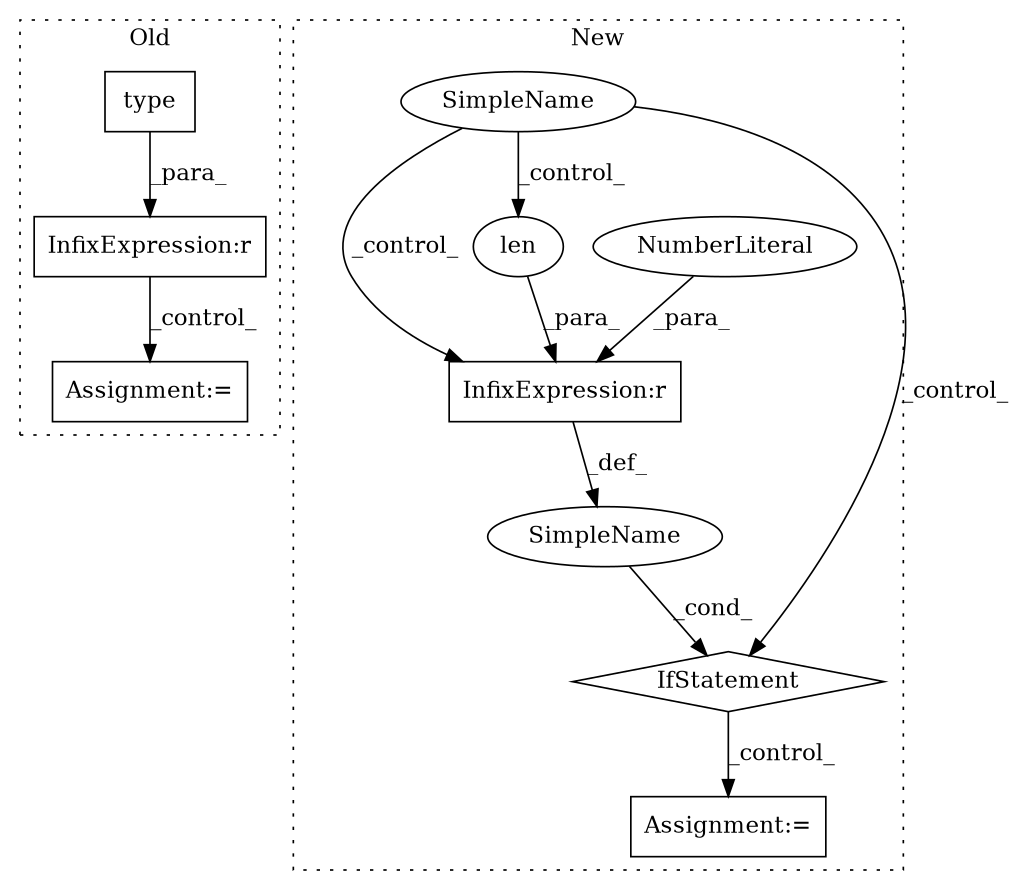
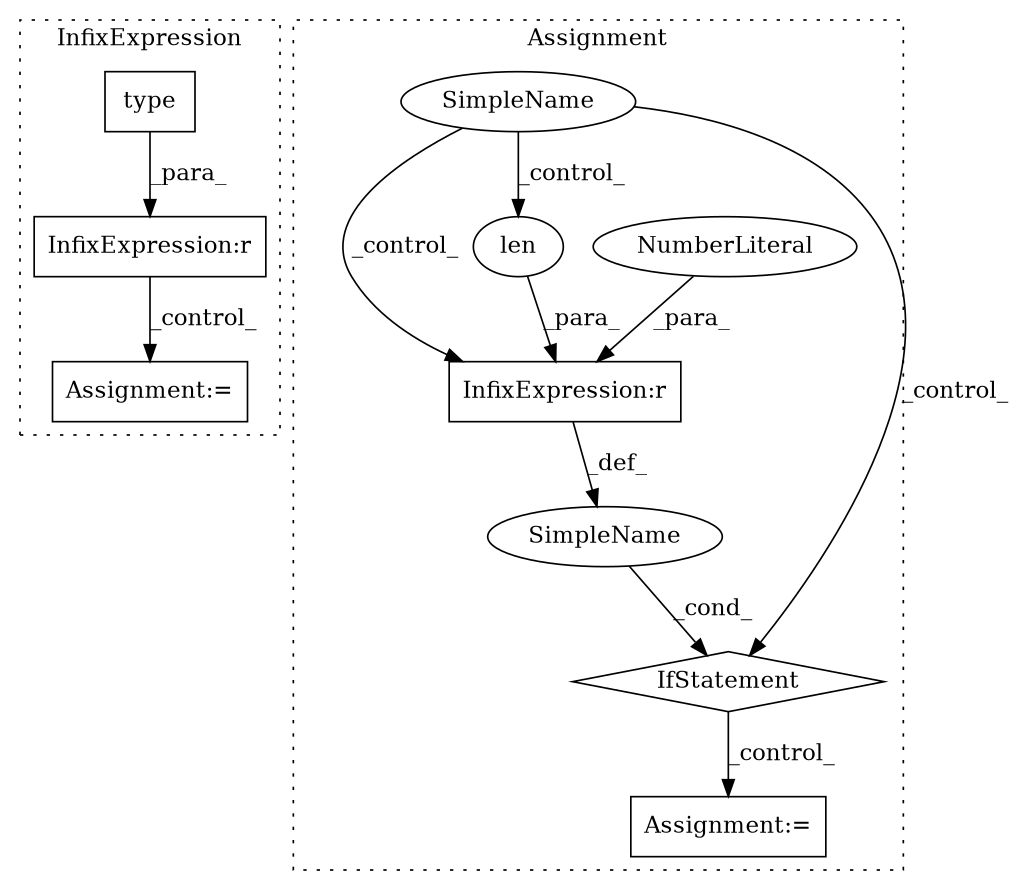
cluster "Old": label "Old" -> "InfixExpression"
cluster "New": label "New" -> "Assignment"
